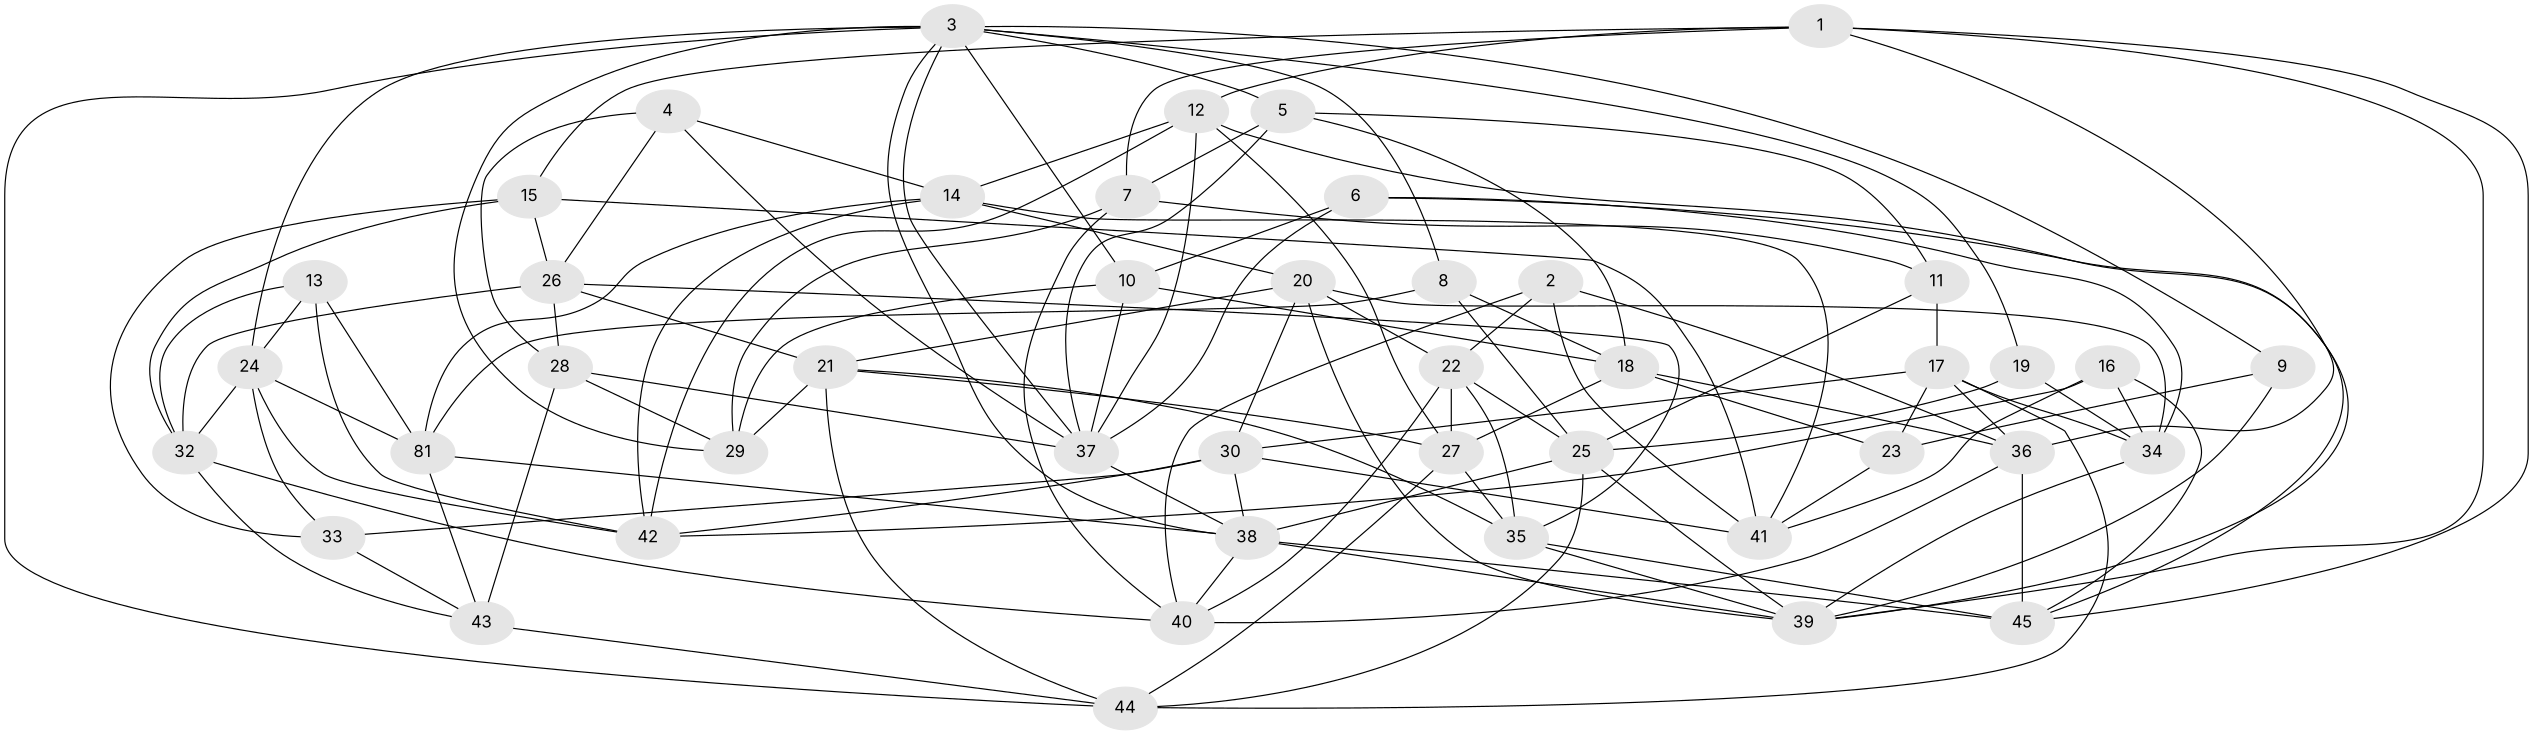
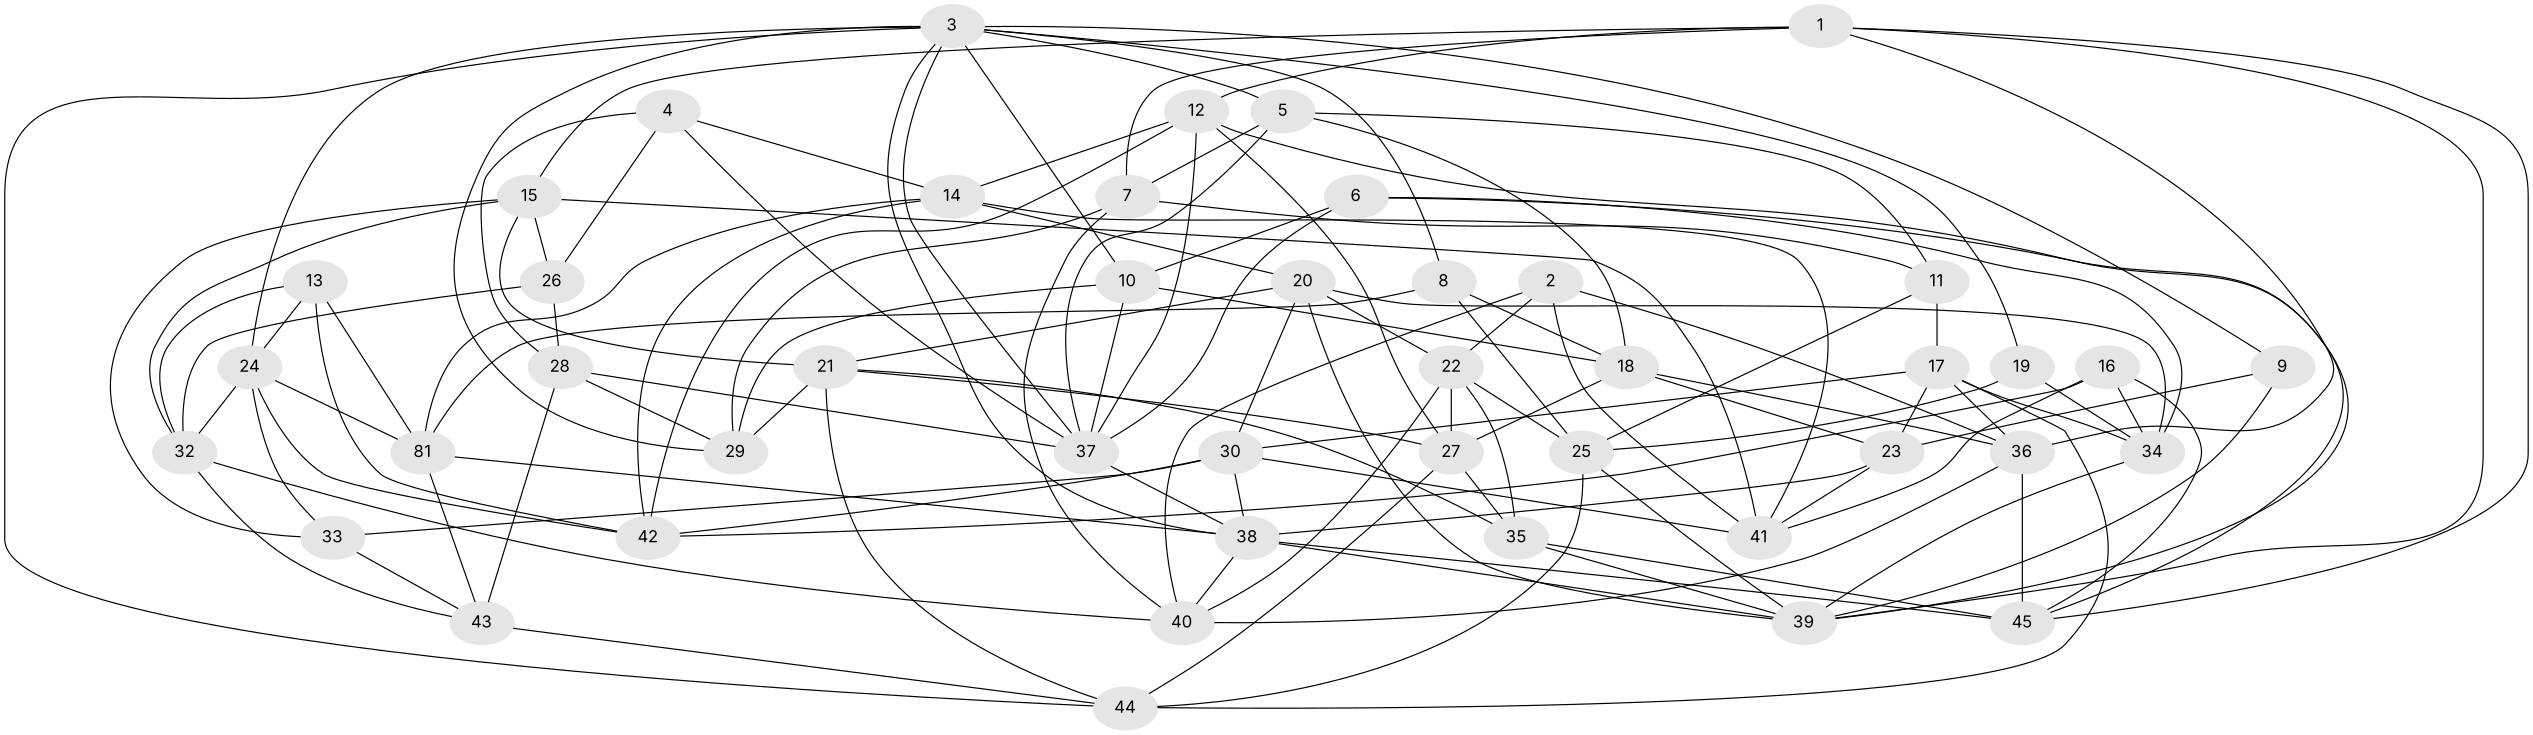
edge "26" -- "21": now "15" -- "21"
edge "26" -- "35": removed
edge "25" -- "38": now "23" -- "38"
